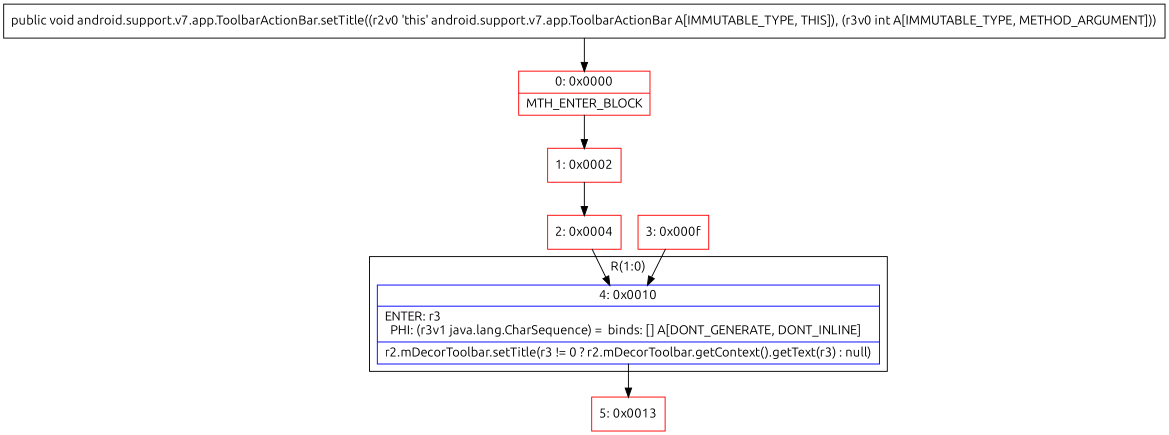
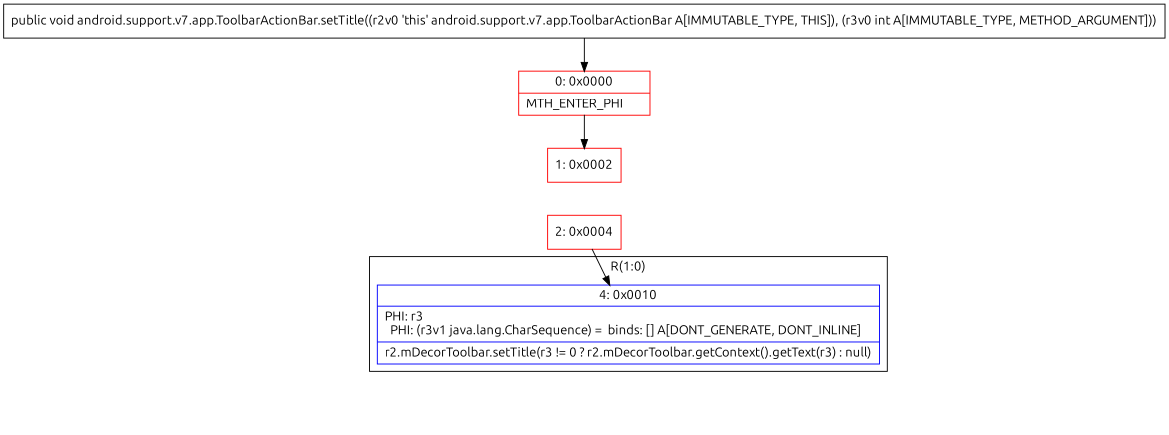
node "0: 0x0000": text "MTH_ENTER_BLOCK" -> "MTH_ENTER_PHI"
edge "1: 0x0002" -> "2: 0x0004": removed
node "3: 0x000f": removed
node "4: 0x0010": text "ENTER: r3" -> "PHI: r3"
node "5: 0x0013": removed
